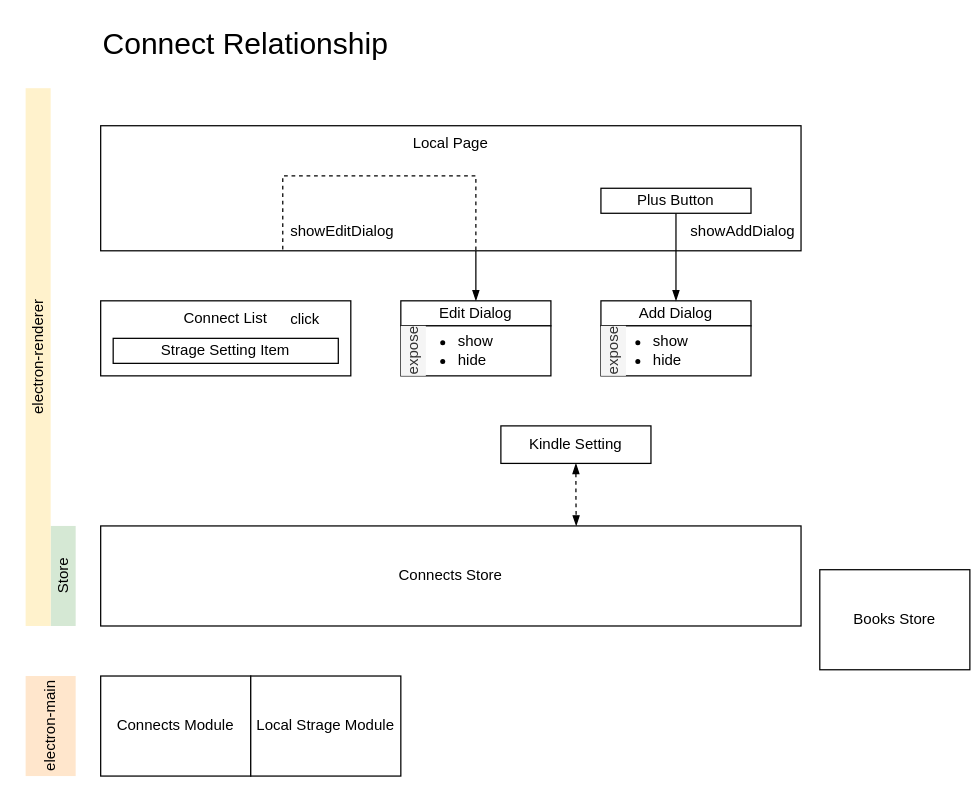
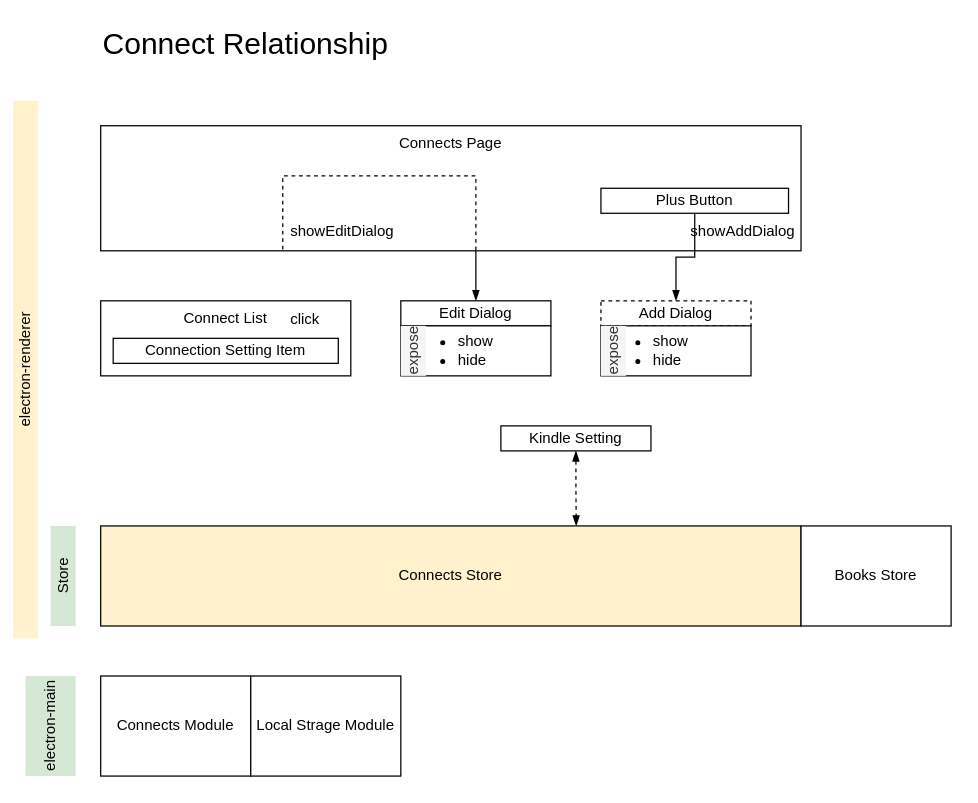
node "Local Page": label "Local Page" -> "Connects Page"
node "Plus Button": size 150x25 -> 188x25
node "Add Dialog": style solid -> dashed
node "Strage Setting Item": label "Strage Setting Item" -> "Connection Setting Item"
node "electron-renderer": moved (38, 357) -> (26, 369)
node "Kindle Setting": size 150x38 -> 150x25
node "Connects Store": fillcolor #ffffff -> #fff2cc
node "Books Store": moved (894, 619) -> (876, 576)
node "electron-main": fillcolor #ffe6cc -> #d5e8d4
